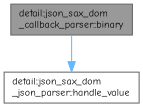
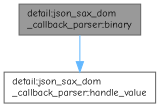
node "detail::json_sax_dom _json_parser::handle_value": label "detail::json_sax_dom _json_parser::handle_value" -> "detail::json_sax_dom _callback_parser::handle_value"
